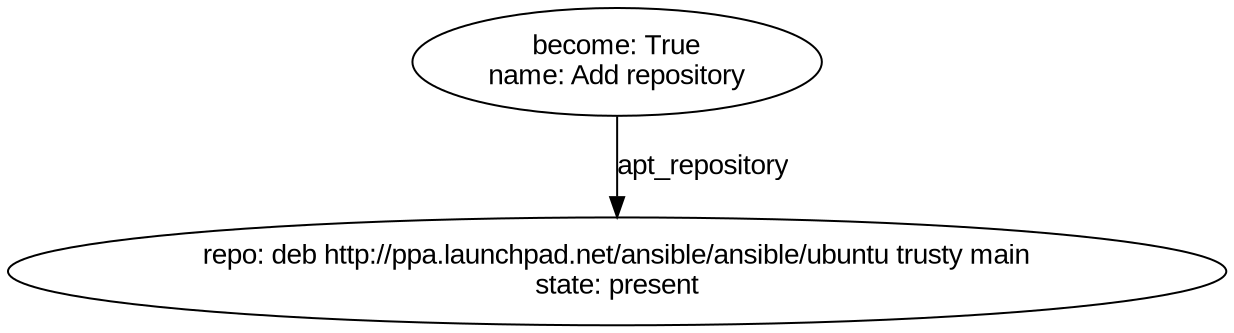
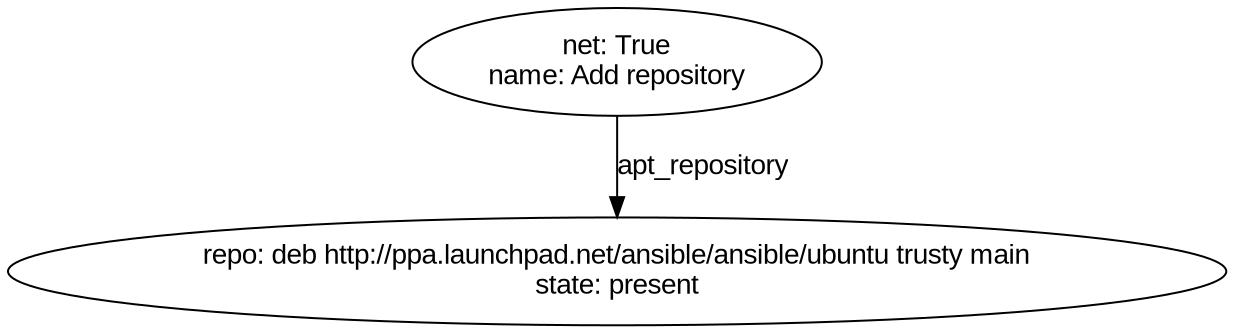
node "become: True name: Add repository": label "become: True name: Add repository" -> "net: True name: Add repository"
